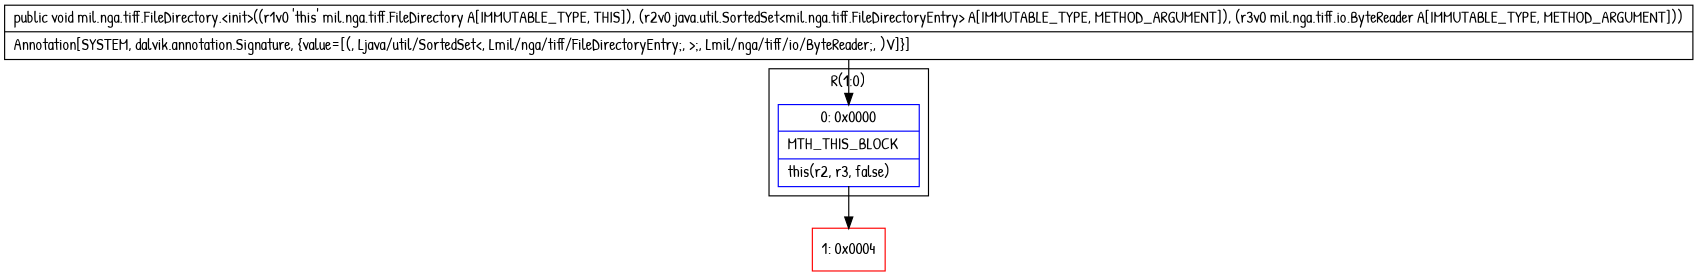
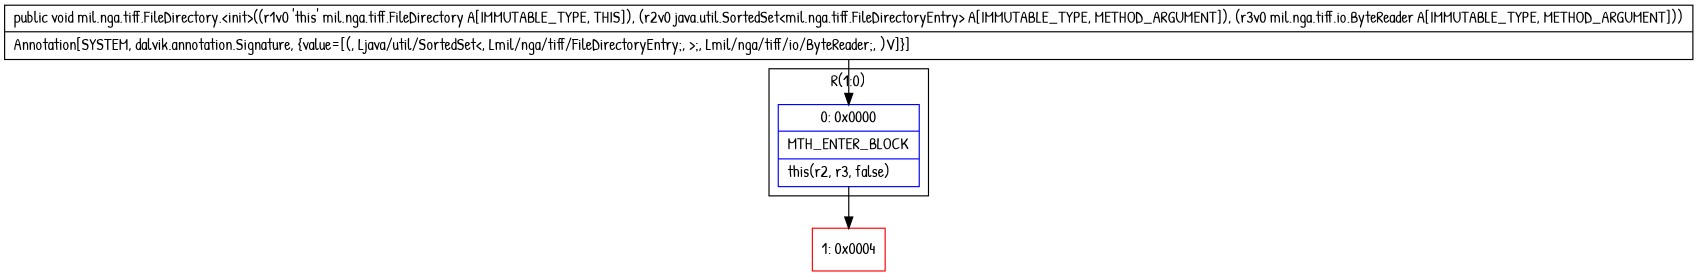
node "0: 0x0000": text "MTH_THIS_BLOCK" -> "MTH_ENTER_BLOCK"
